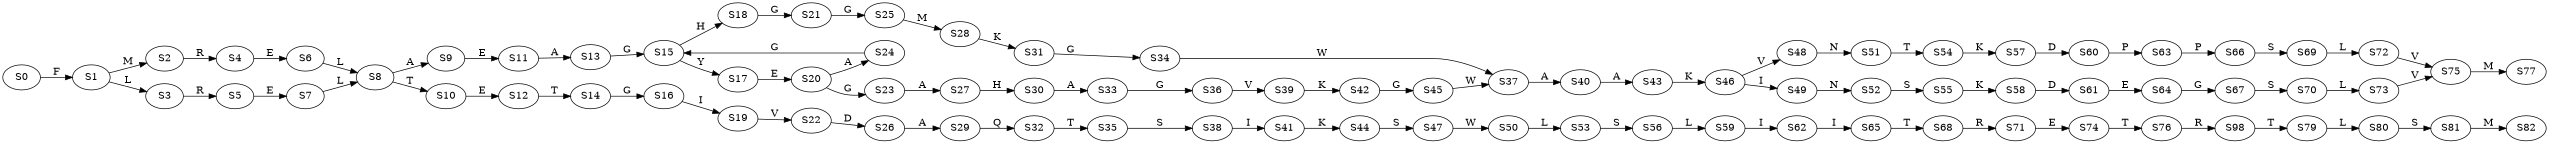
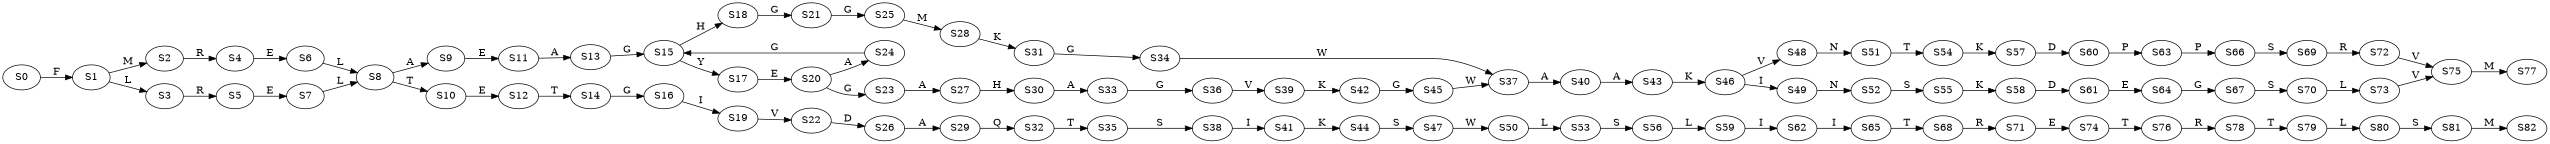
edge "S69" -> "S72": label "L" -> "R"
node "S98": label "S98" -> "S78"
